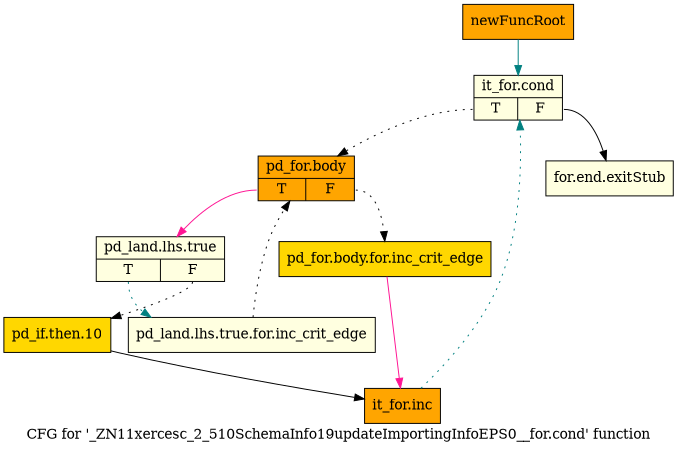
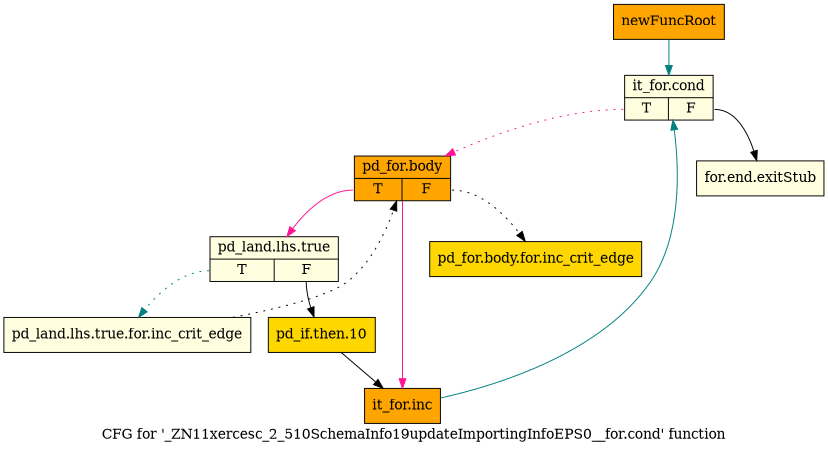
edge "it_for.cond" -> "pd_for.body": color black -> deeppink
edge "it_for.inc" -> "it_for.cond": style dotted -> solid
edge "pd_land.lhs.true" -> "pd_if.then.10": style dotted -> solid
edge "pd_for.body.for.inc_crit_edge" -> "it_for.inc": now "pd_for.body" -> "it_for.inc"
